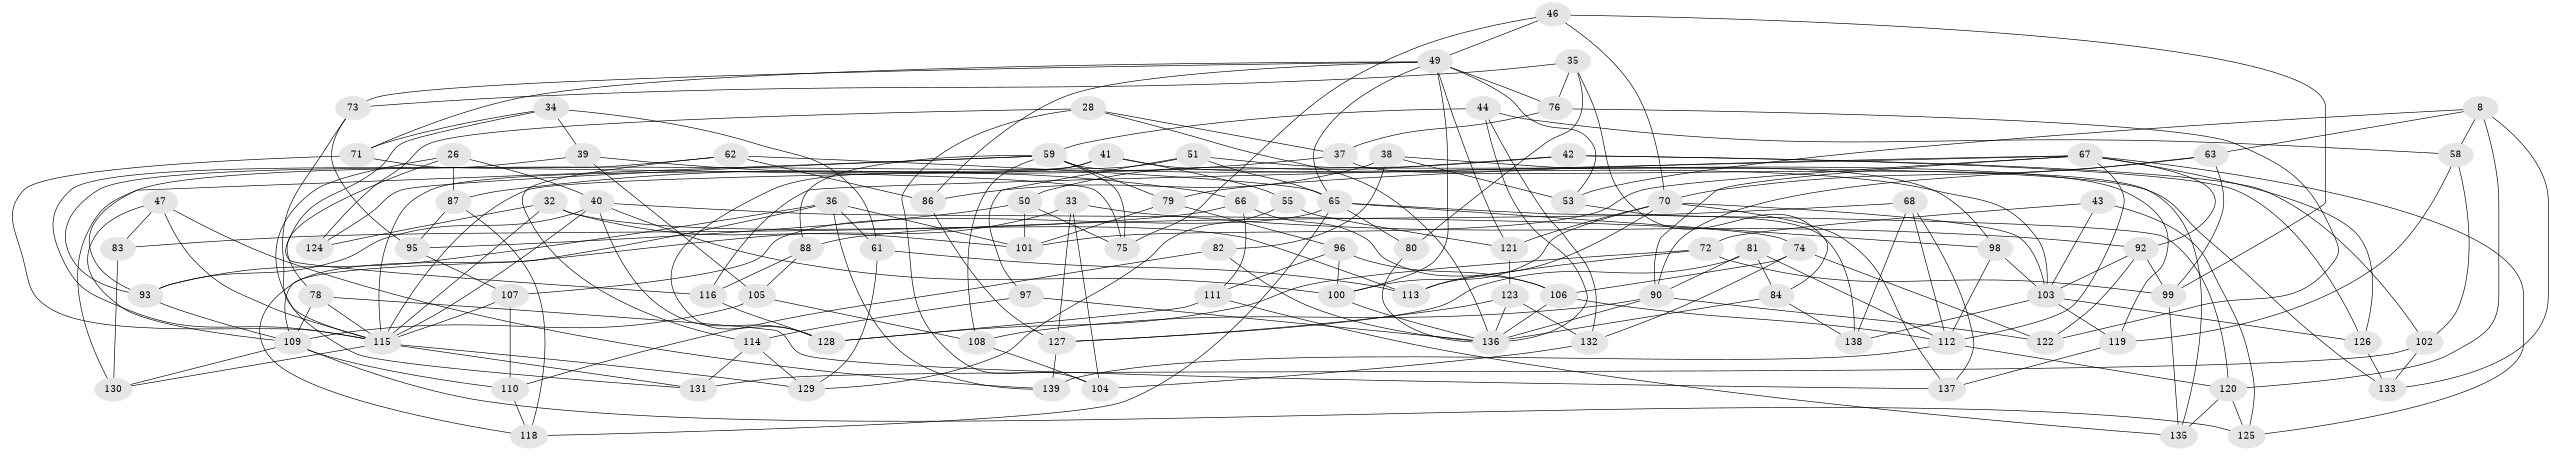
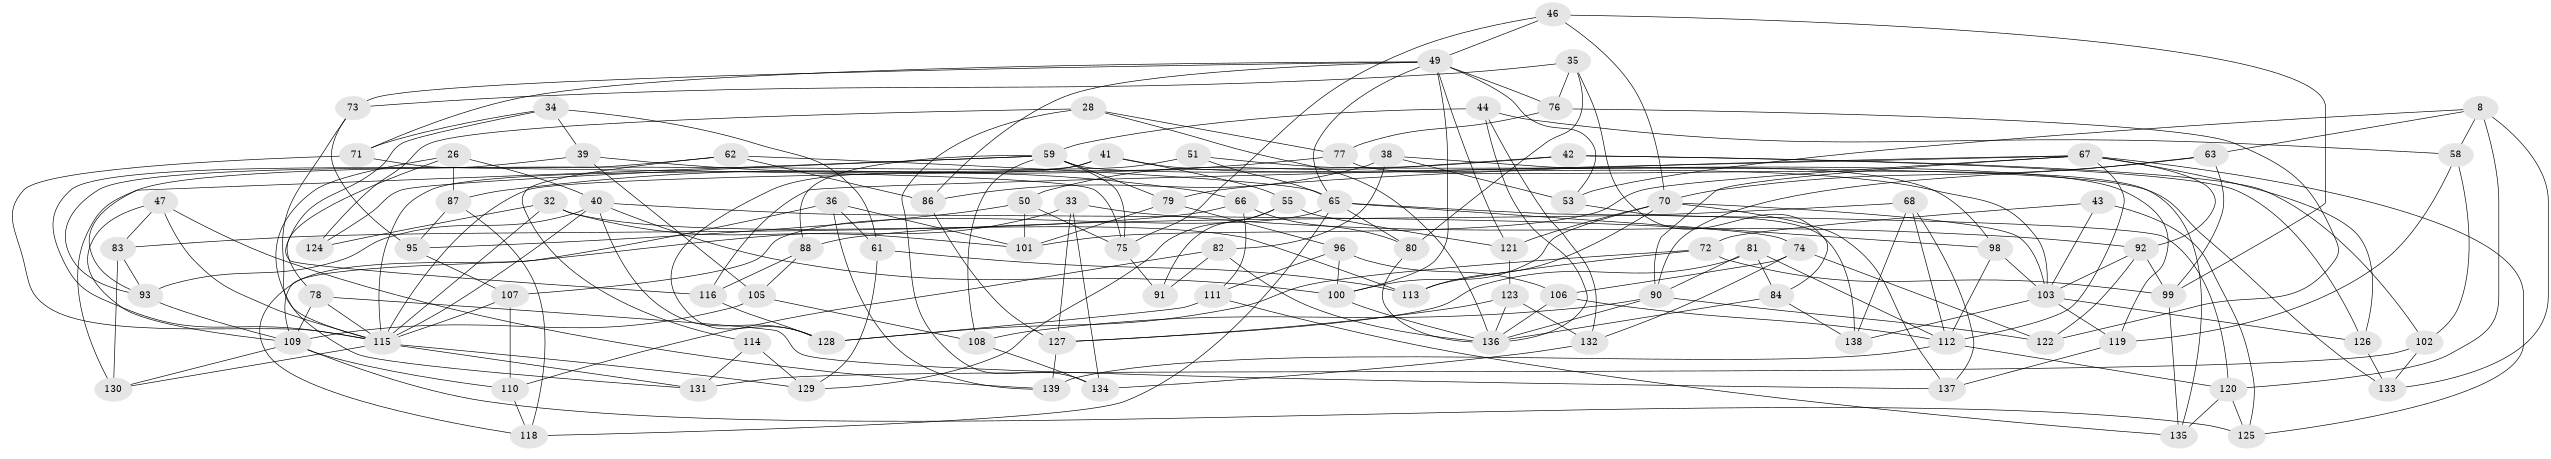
node "37": label "37" -> "77"
edge "36" -- "93": now "83" -- "93"
edge "66" -- "106": now "66" -- "80"
node "97": removed
node "91": added
node "104": label "104" -> "134"
